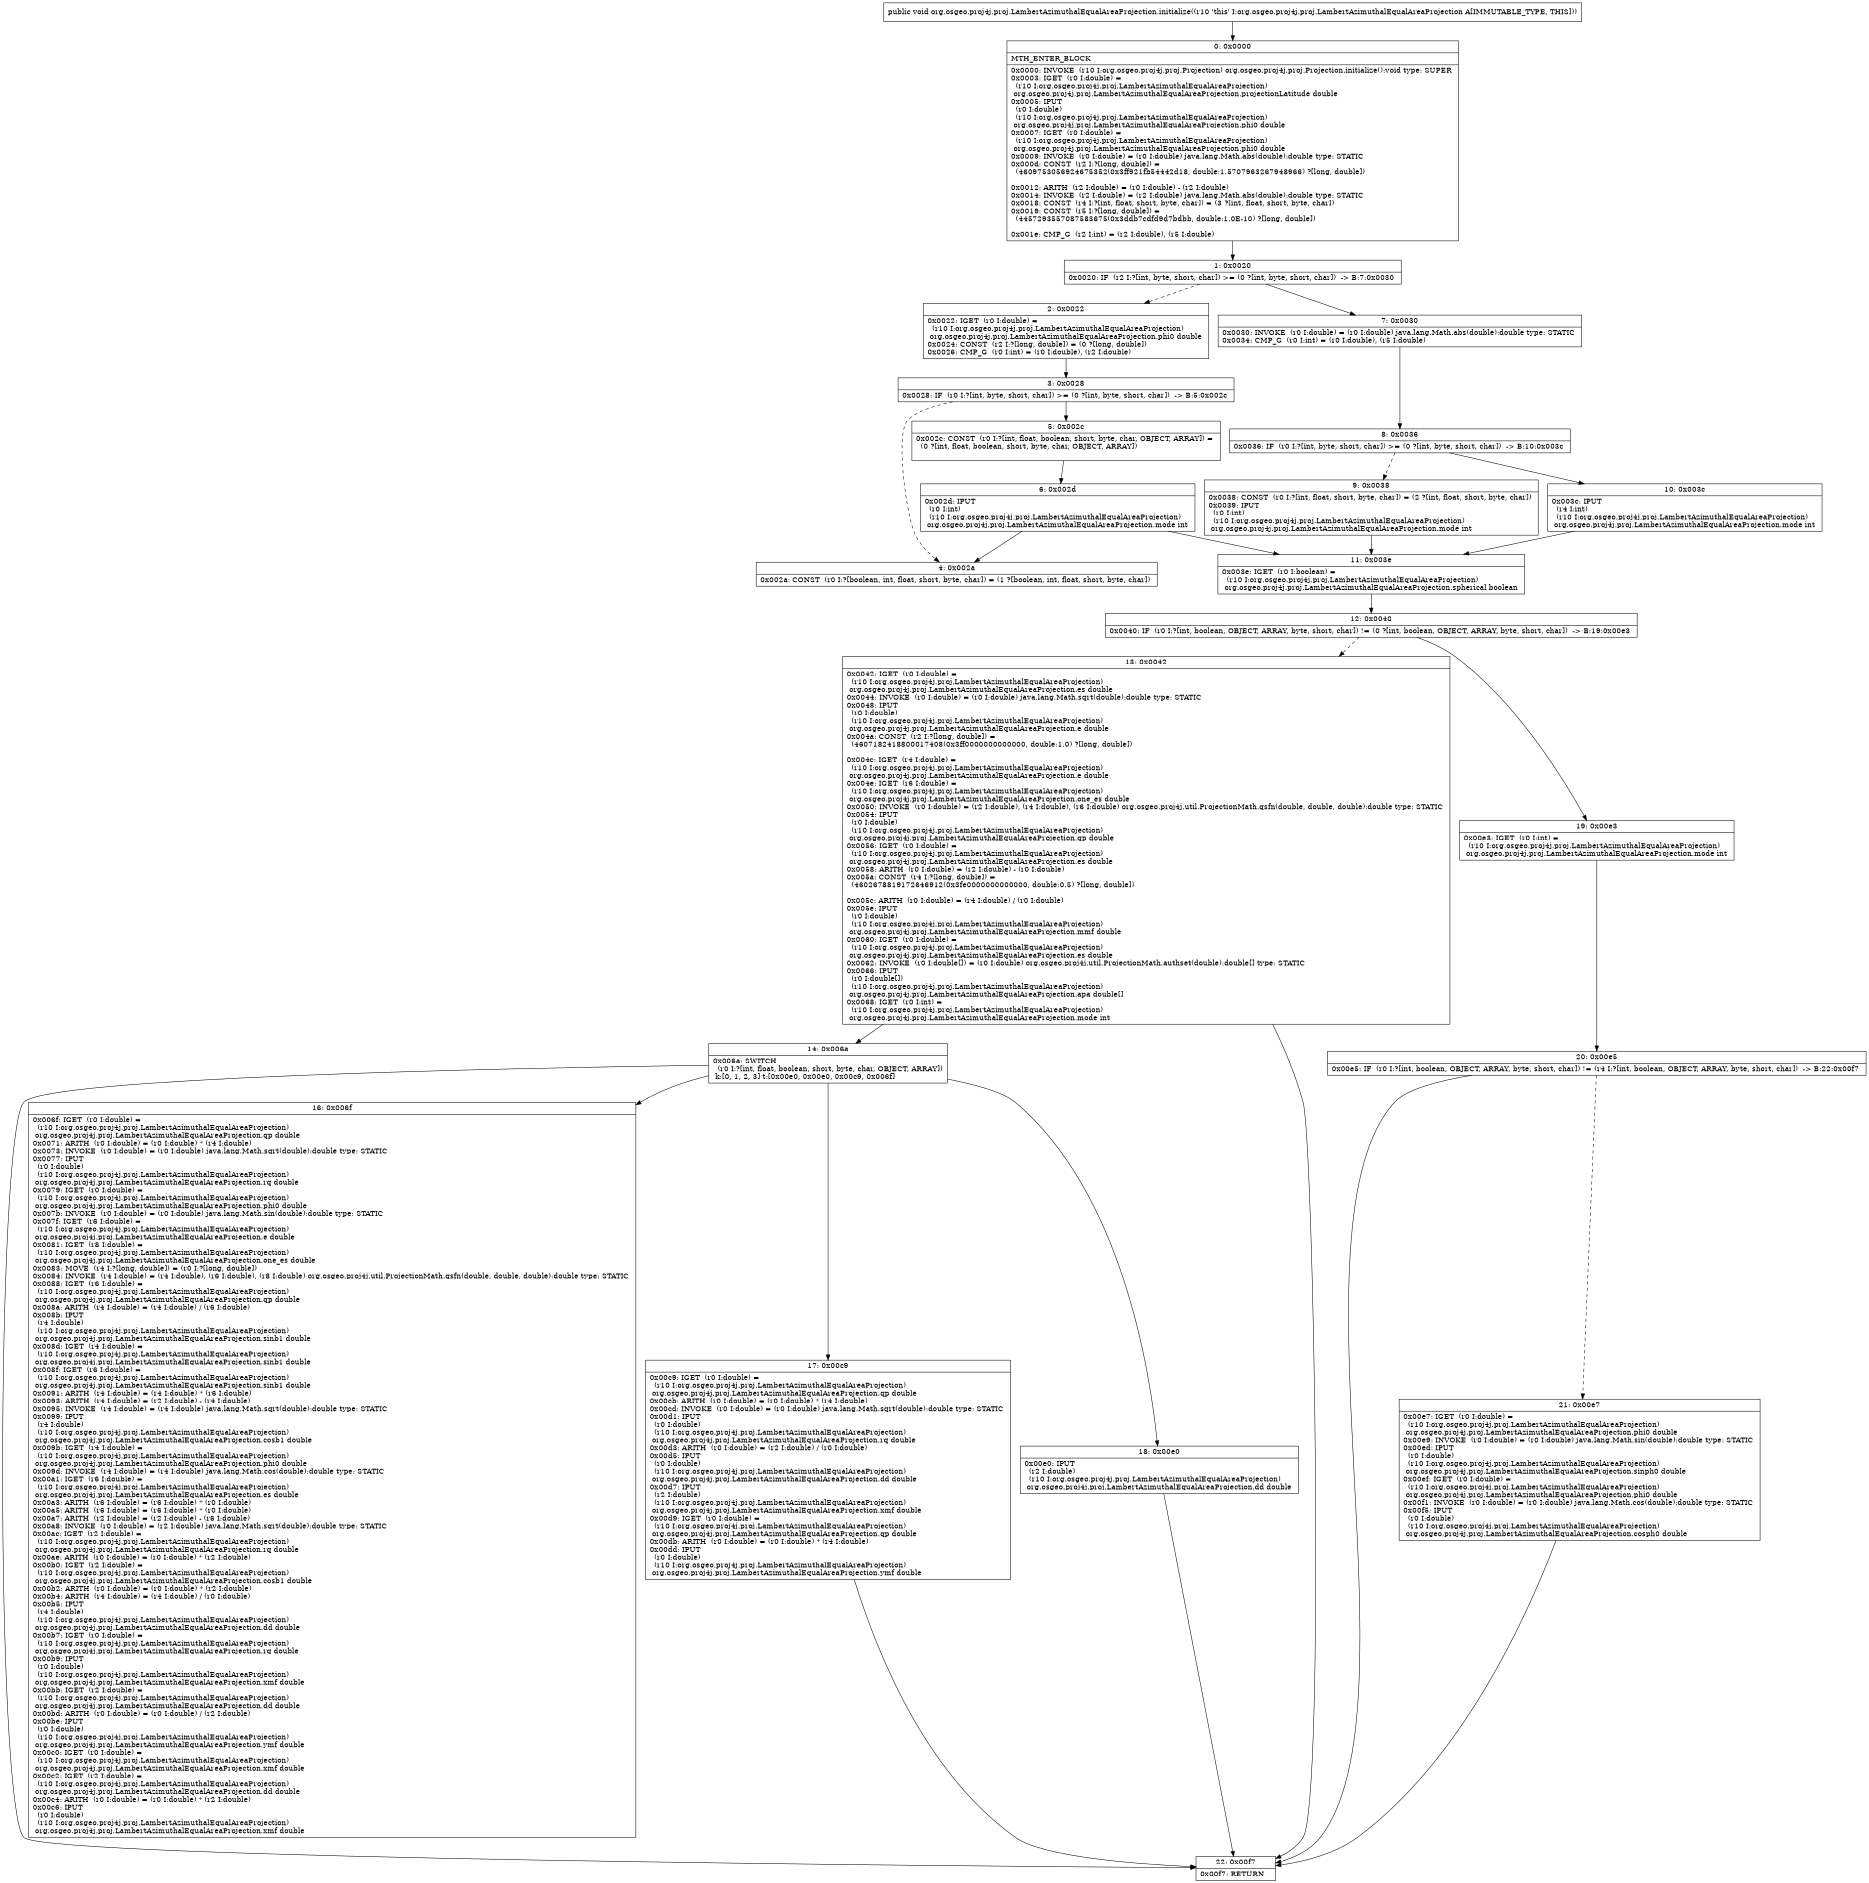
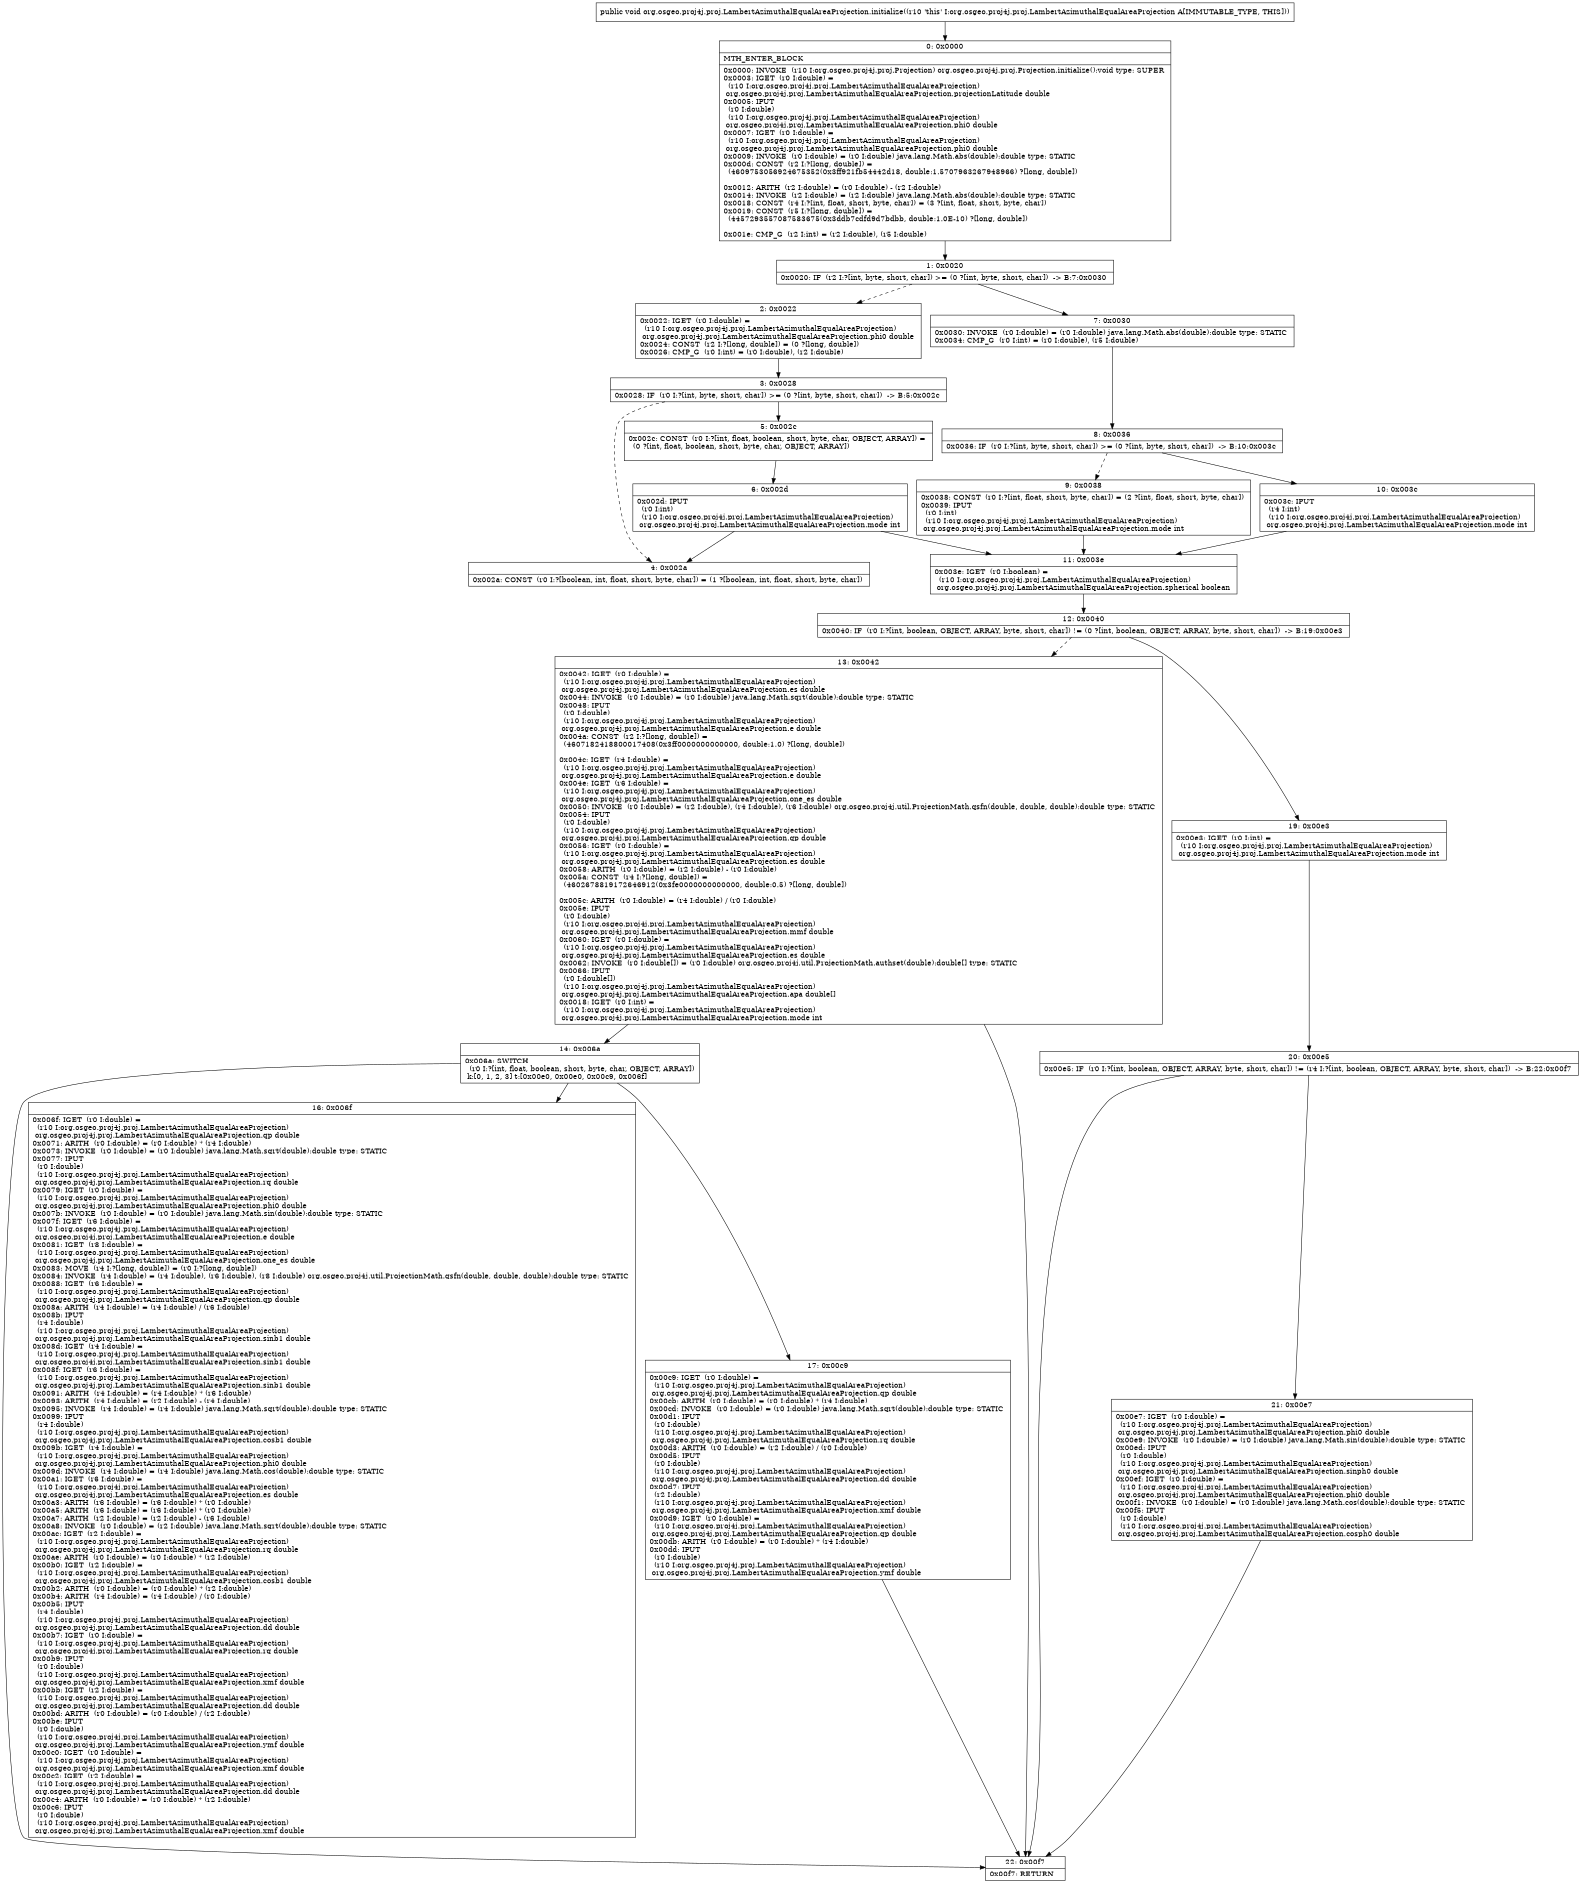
node "13: 0x0042": text "0x0068: IGET  (r0 I:int) =" -> "0x0018: IGET  (r0 I:int) ="
edge "20: 0x00e5" -> "21: 0x00e7": style dashed -> solid
node "18: 0x00e0": removed
